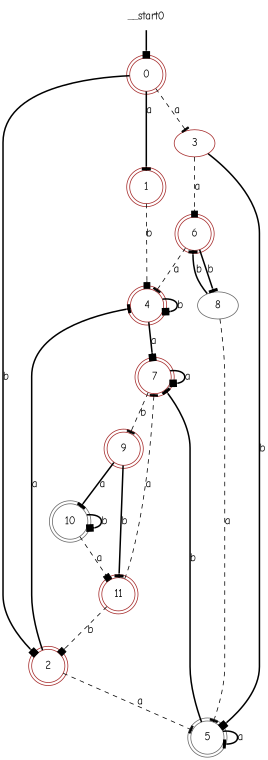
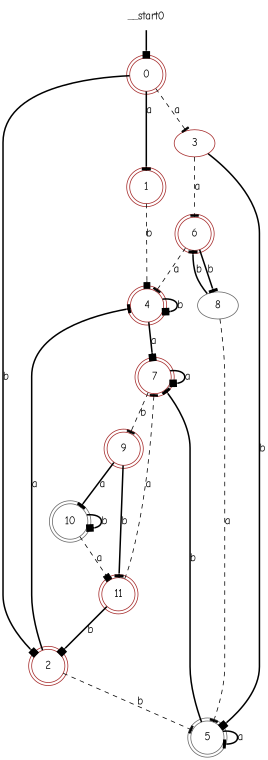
edge "3" -> "6": arrowhead box -> tee
edge "11" -> "2": style dashed -> bold
edge "2" -> "5": label "a" -> "b"
